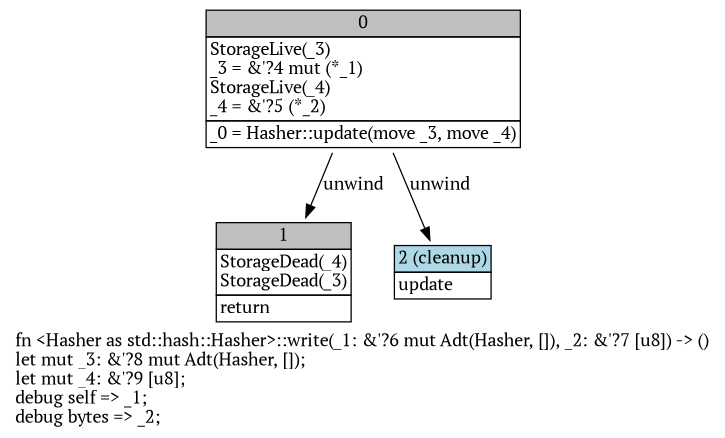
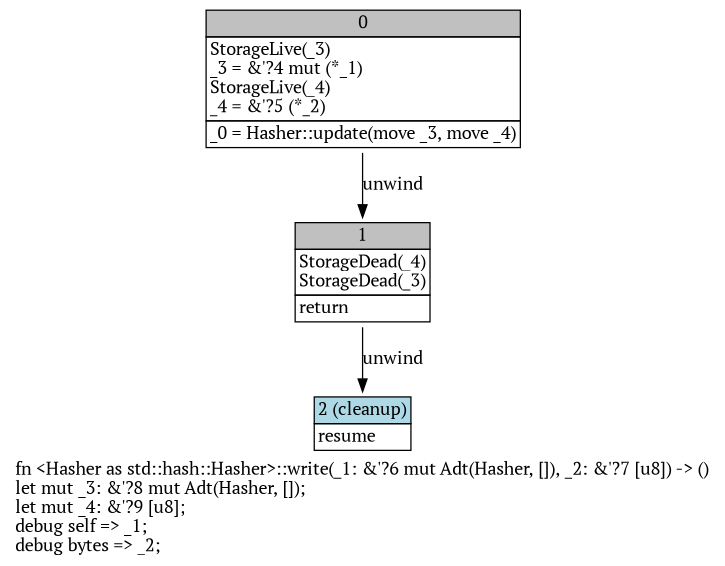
edge "0" -> "2 (cleanup)": now "1" -> "2 (cleanup)"
node "2 (cleanup)": text "update" -> "resume"
